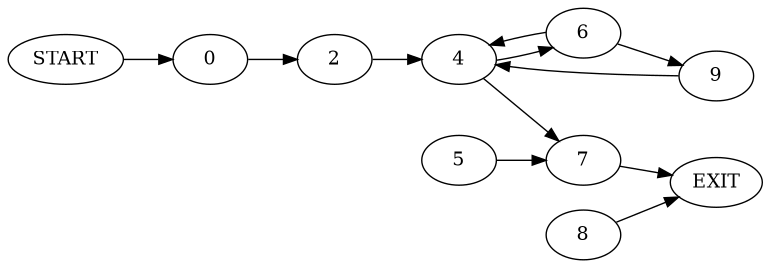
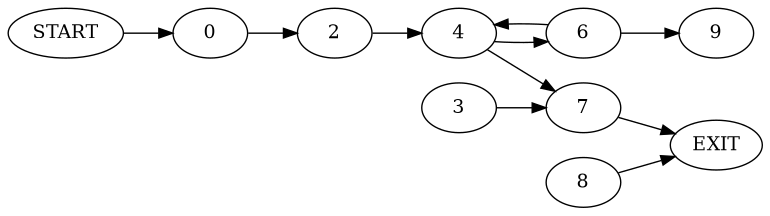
edge "9" -> "4": removed
node "5": label "5" -> "3"
